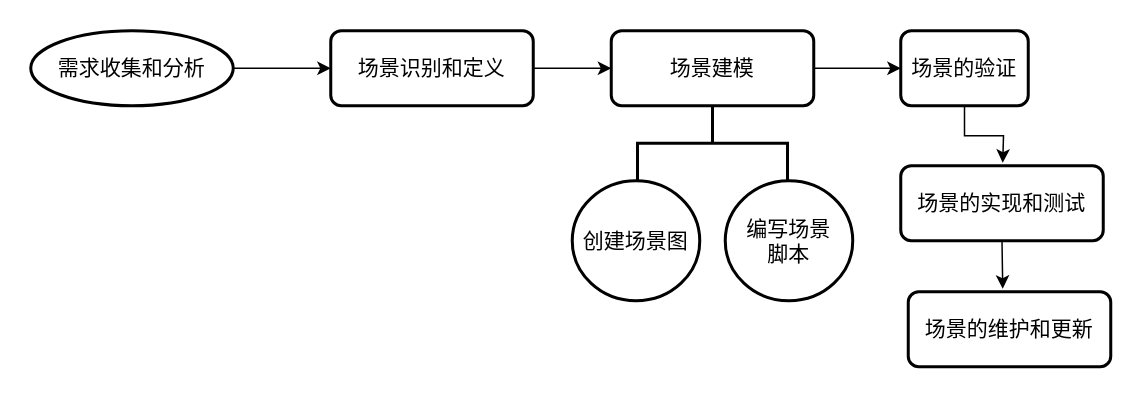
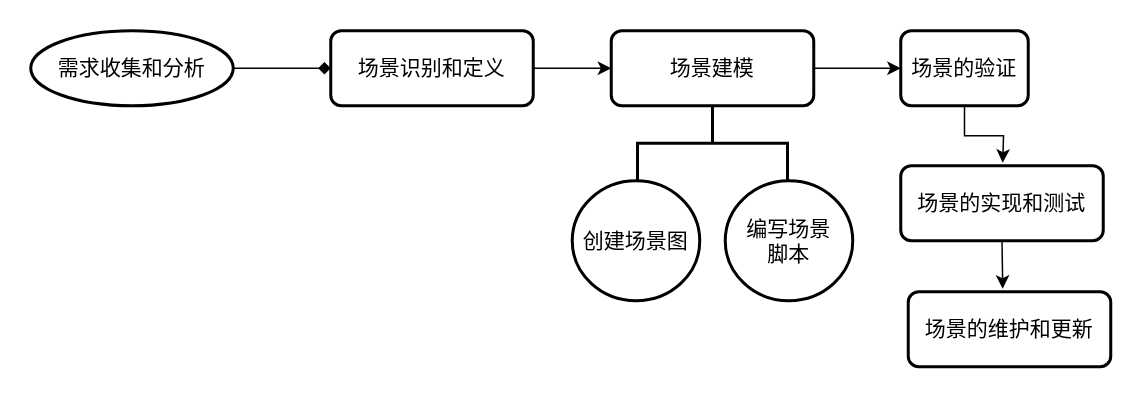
edge "需求收集和分析" -> "场景识别和定义": arrowhead classic -> diamond
